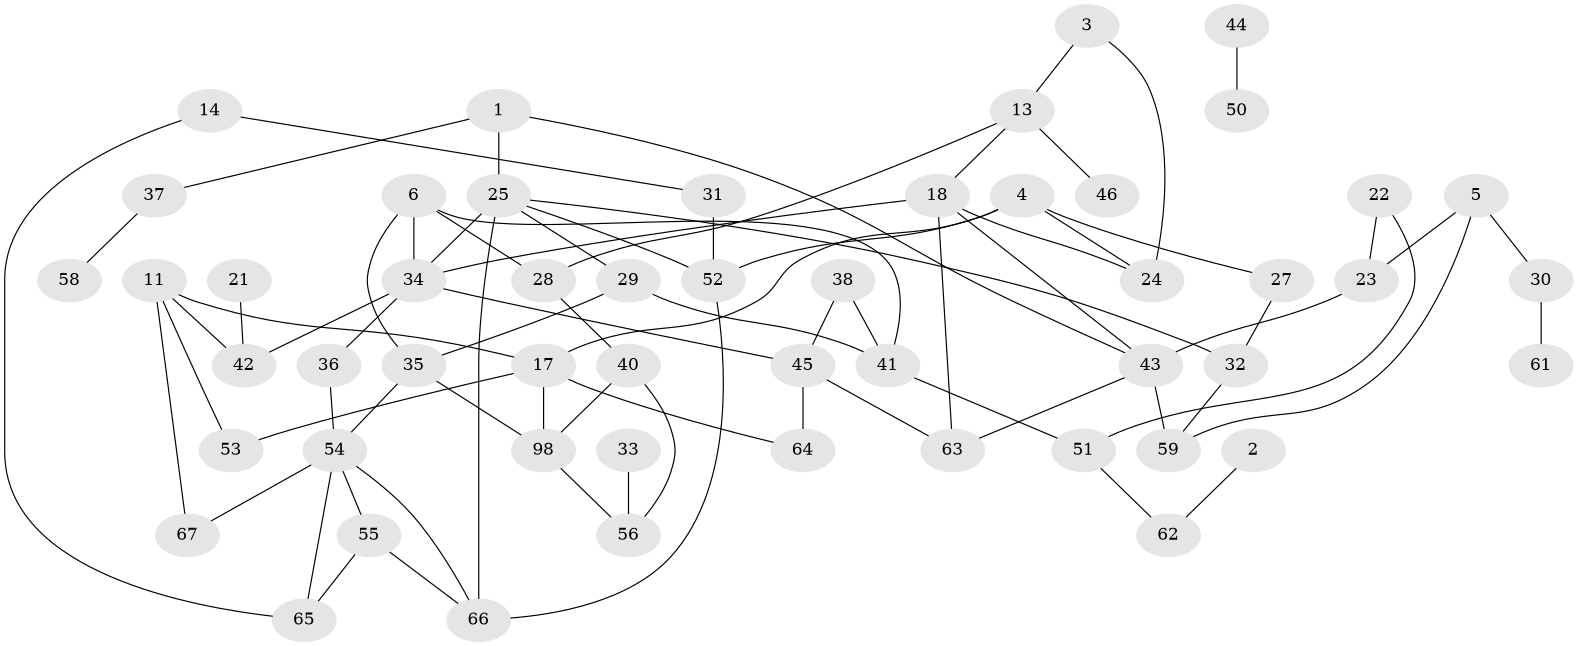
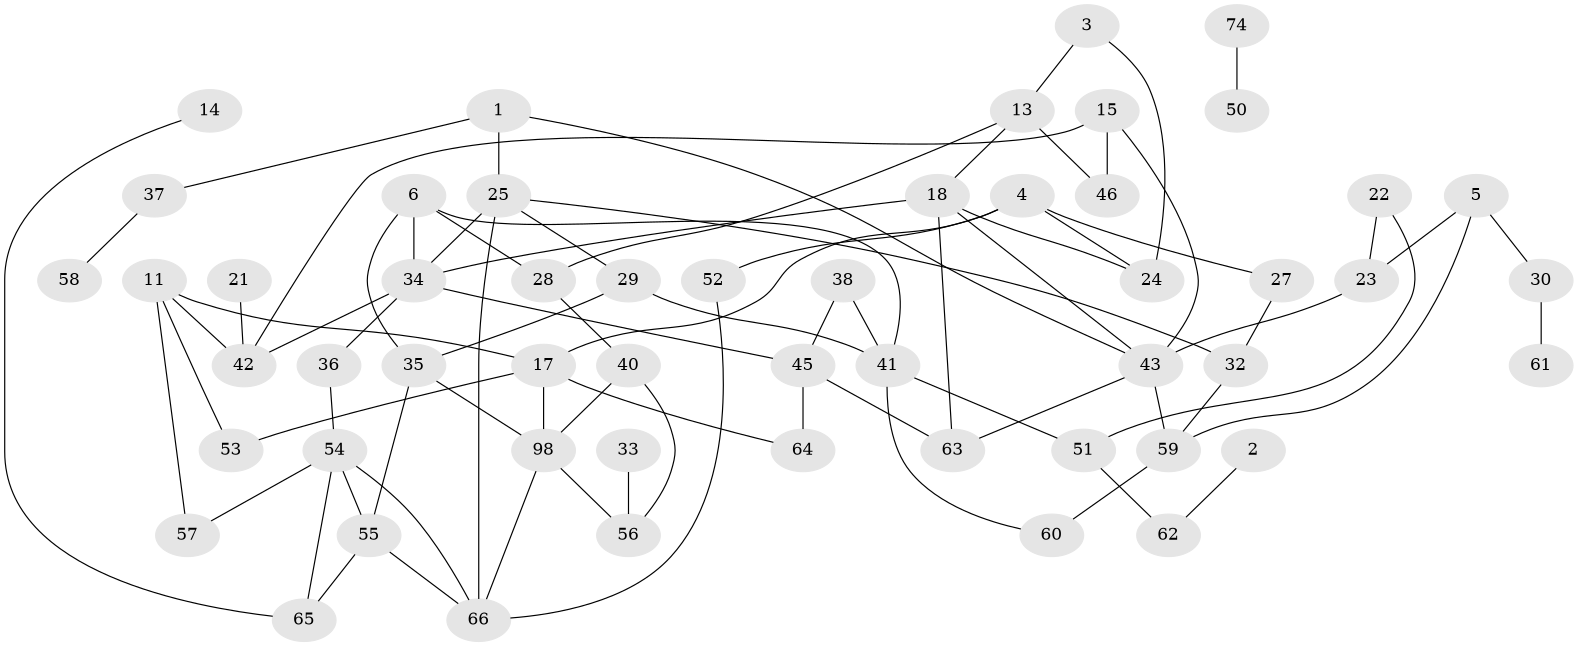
node "44": label "44" -> "74"
node "15": added
node "31": removed
edge "25" -- "52": removed
edge "35" -- "54": now "35" -- "55"
node "67": label "67" -> "57"
edge "98" -- "66": added
node "60": added
